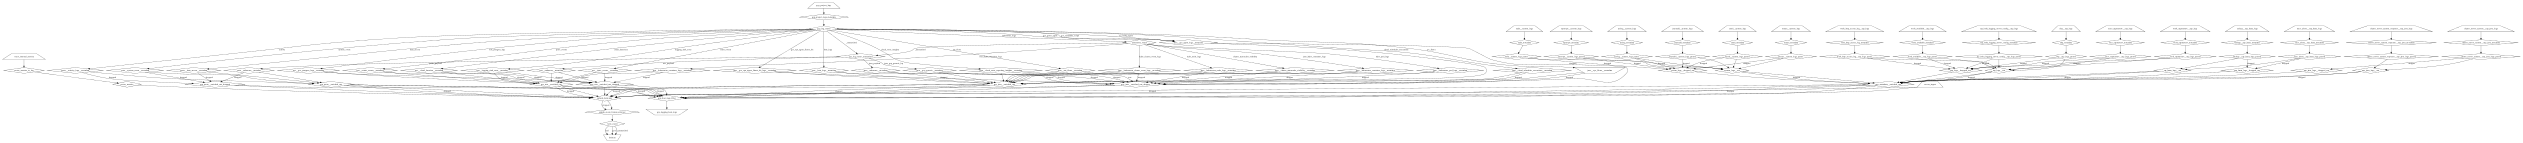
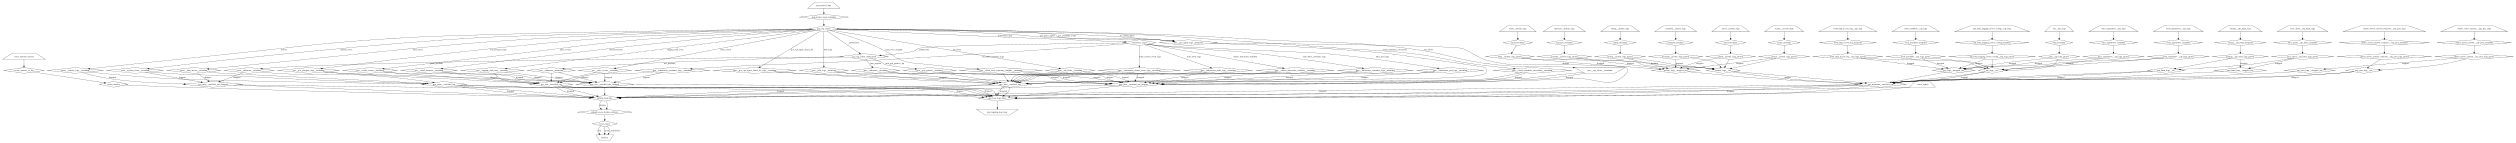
edge "json__nat_flows__metadata" -> "gcp_json__enriched_out_dropped": label "text" -> "dropped"
